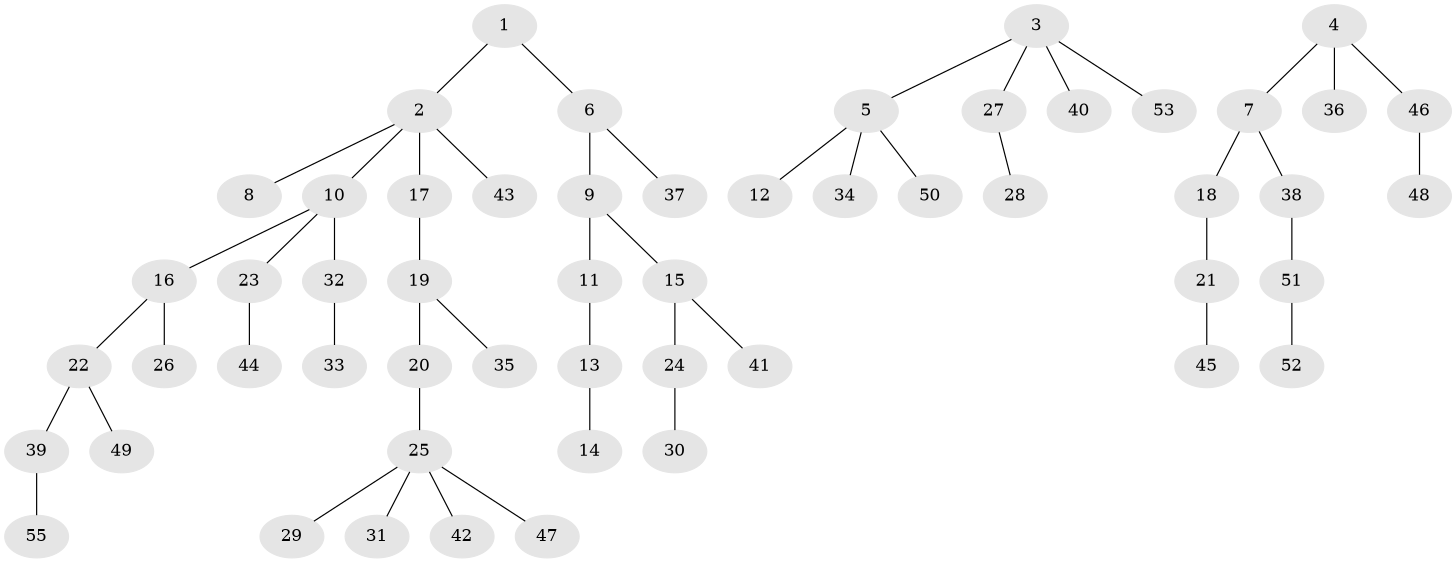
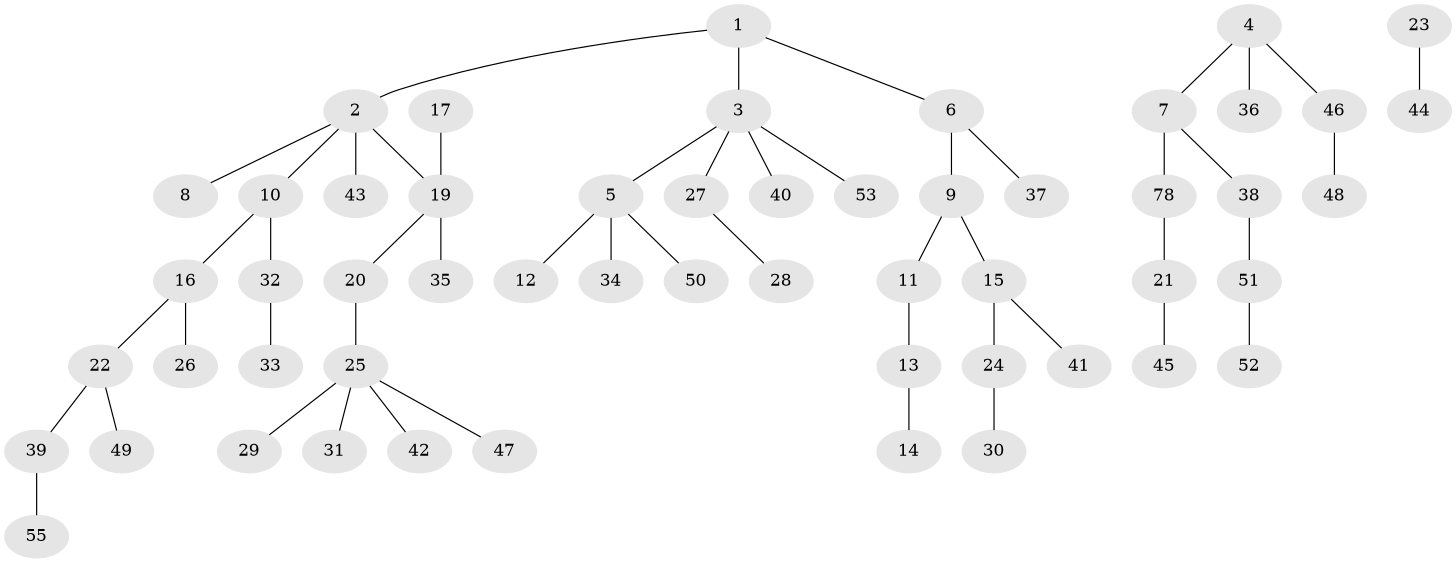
edge "1" -- "3": added
edge "2" -- "17": now "2" -- "19"
node "18": label "18" -> "78"
edge "10" -- "23": removed
